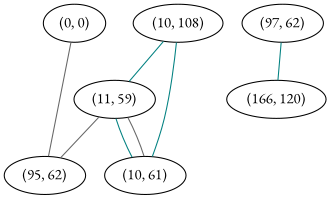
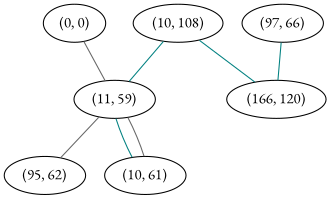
node "(97, 62)": label "(97, 62)" -> "(97, 66)"
edge "(0, 0)" -- "(95, 62)": now "(0, 0)" -- "(11, 59)"
edge "(10, 108)" -- "(10, 61)": now "(10, 108)" -- "(166, 120)"
